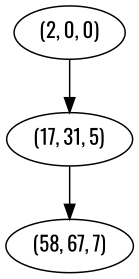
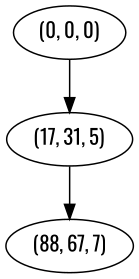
node "(2, 0, 0)": label "(2, 0, 0)" -> "(0, 0, 0)"
node "(58, 67, 7)": label "(58, 67, 7)" -> "(88, 67, 7)"
